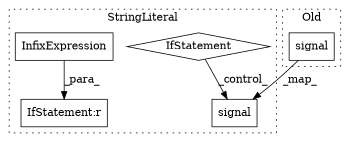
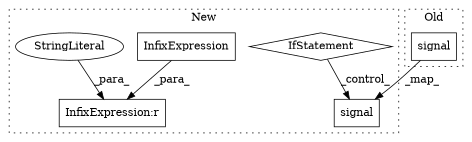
cluster "StringLiteral": label "StringLiteral" -> "New"
node "StringLiteral": added
node "IfStatement:r": label "IfStatement:r" -> "InfixExpression:r"
